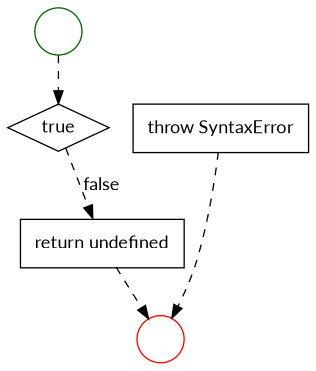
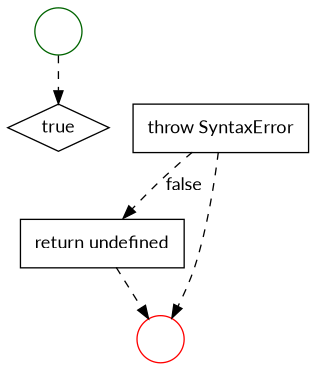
edge "true" -> "return undefined": now "throw SyntaxError" -> "return undefined"
